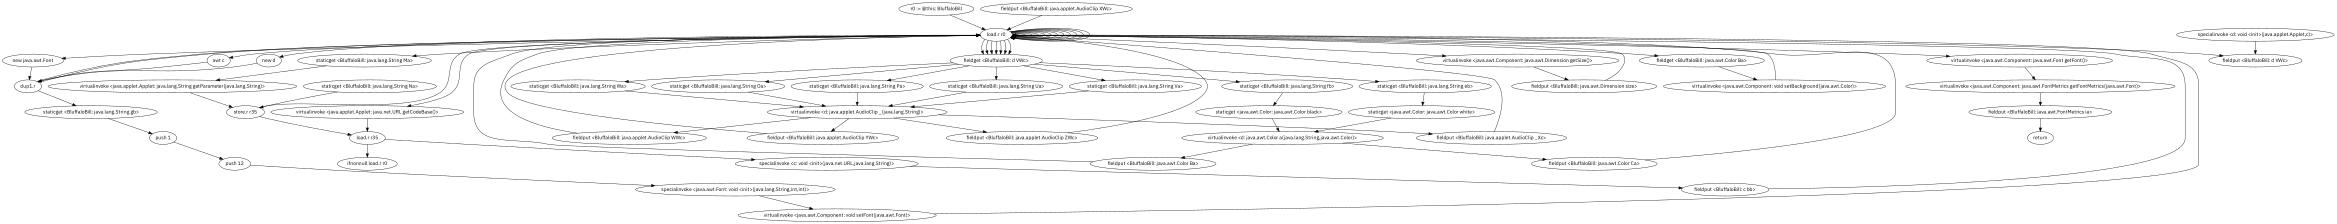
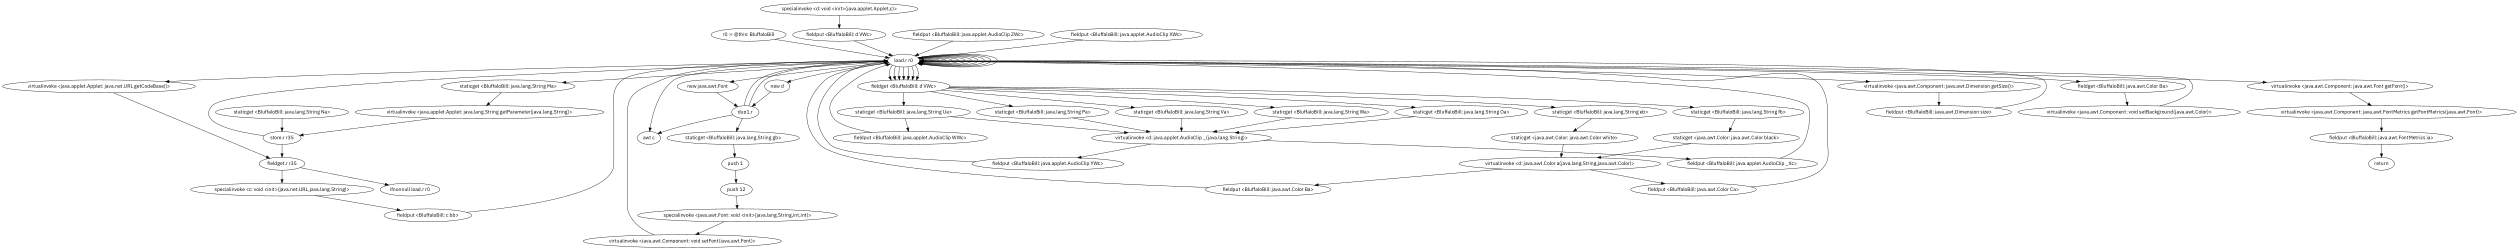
edge "load.r r0" -> "fieldput <BluffaloBill: d VWc>": reversed
edge "awt c" -> "dup1.r": reversed
edge "virtualinvoke <d: java.applet.AudioClip _(java.lang.String)>" -> "fieldput <BluffaloBill: java.applet.AudioClip WWc>": now "staticget <BluffaloBill: java.lang.String Ua>" -> "fieldput <BluffaloBill: java.applet.AudioClip WWc>"
edge "virtualinvoke <d: java.applet.AudioClip _(java.lang.String)>" -> "fieldput <BluffaloBill: java.applet.AudioClip ZWc>": removed
node "load.r r35": label "load.r r35" -> "fieldget.r r35"
